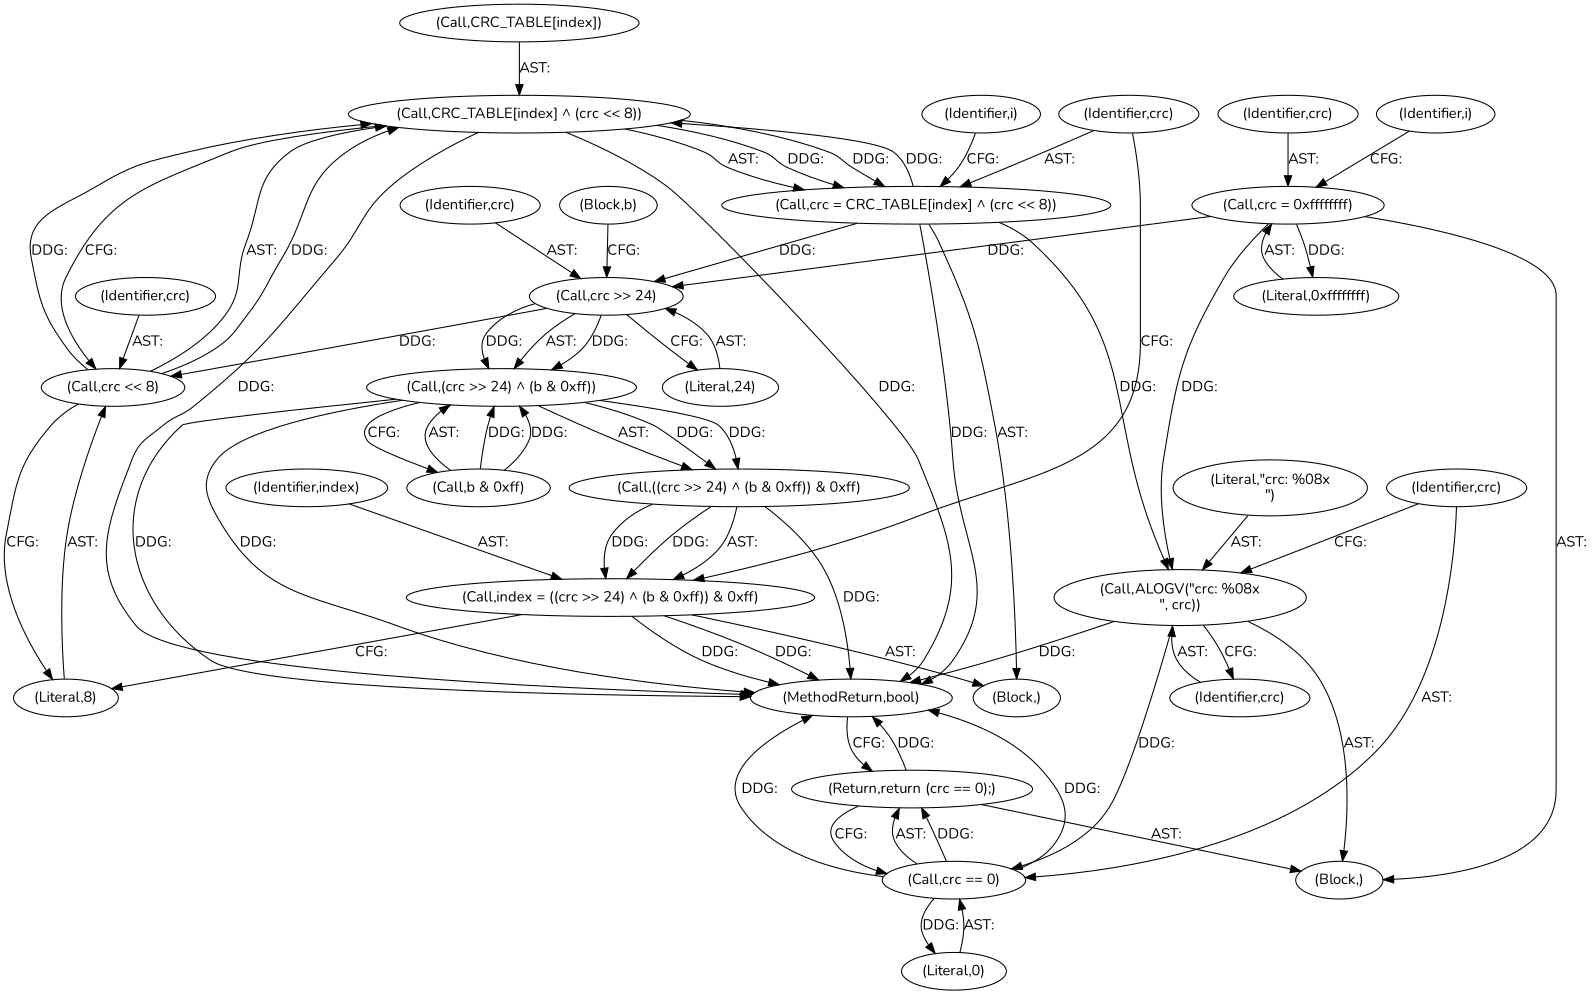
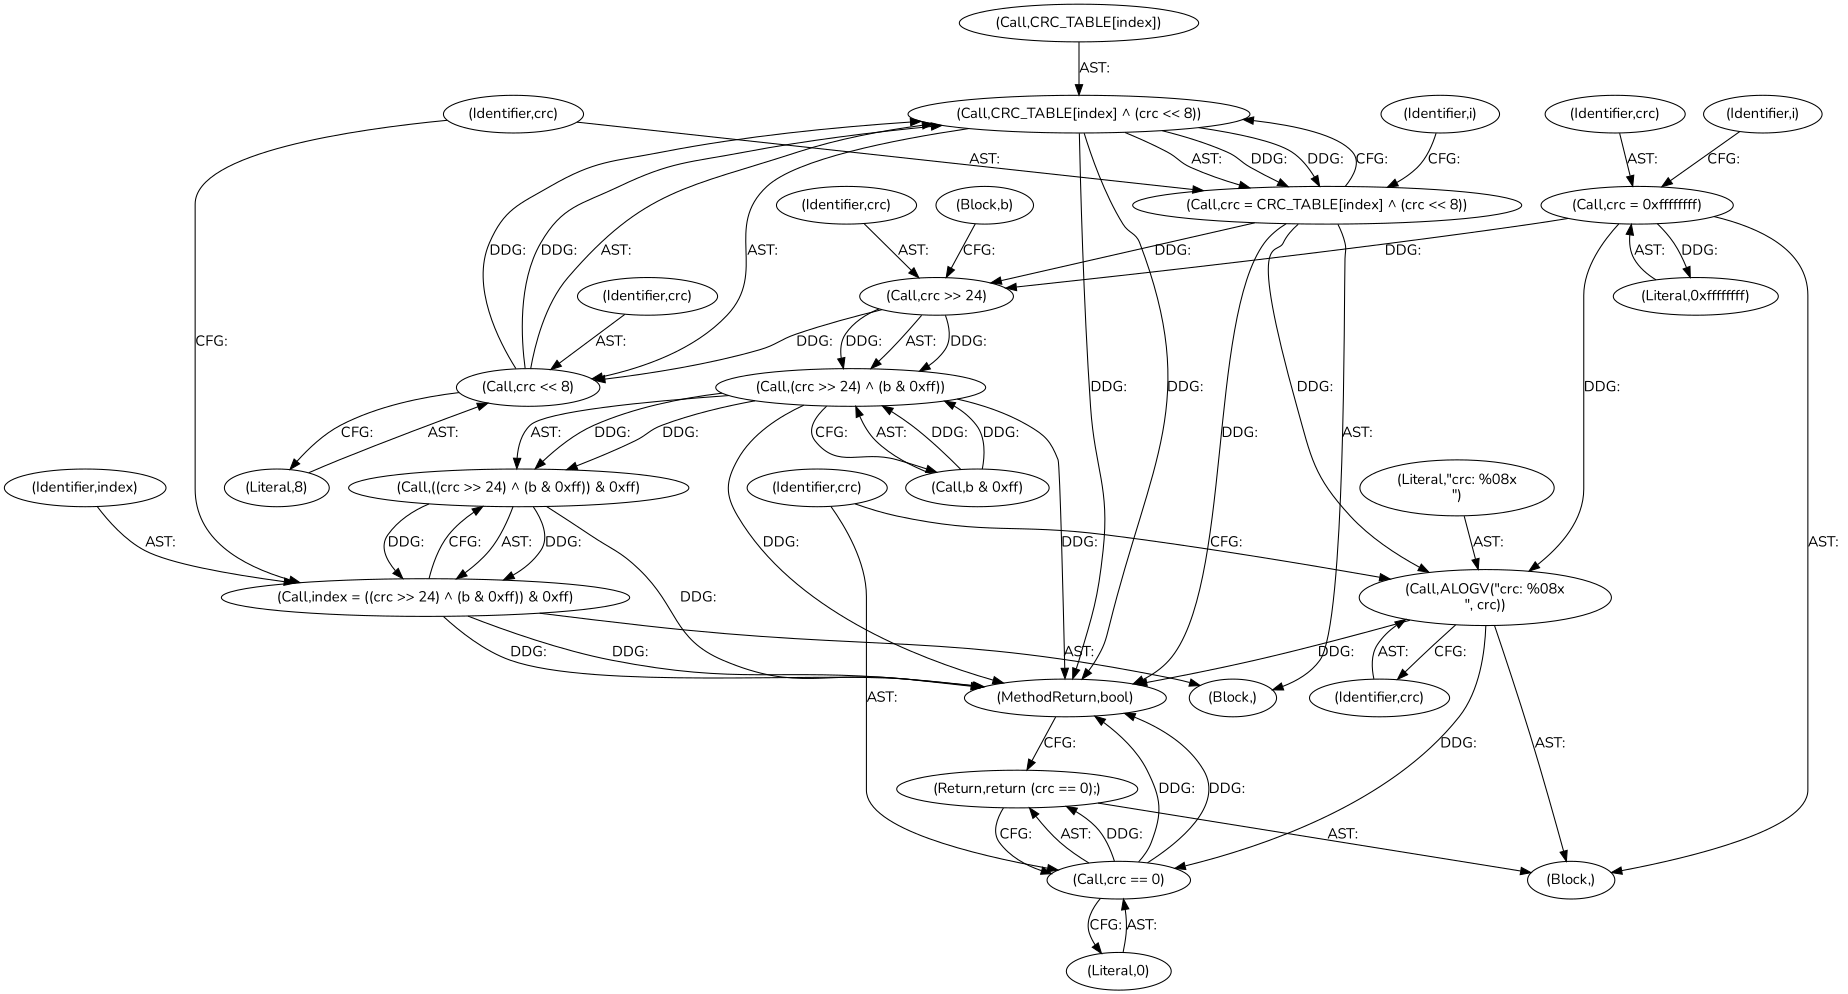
edge "(Call,crc = CRC_TABLE[index] ^ (crc << 8))" -> "(Call,CRC_TABLE[index] ^ (crc << 8))": label "DDG: " -> "CFG: "
edge "(Call,CRC_TABLE[index] ^ (crc << 8))" -> "(Call,crc << 8)": label "CFG: " -> "AST: "
node "(Literal,24)": removed
edge "(Call,index = ((crc >> 24) ^ (b & 0xff)) & 0xff)" -> "(Literal,8)": now "(Call,index = ((crc >> 24) ^ (b & 0xff)) & 0xff)" -> "(Call,((crc >> 24) ^ (b & 0xff)) & 0xff)"
edge "(Return,return (crc == 0);)" -> "(MethodReturn,bool)": removed, label "DDG:"
edge "(Call,crc == 0)" -> "(Literal,0)": label "DDG: " -> "CFG: "
